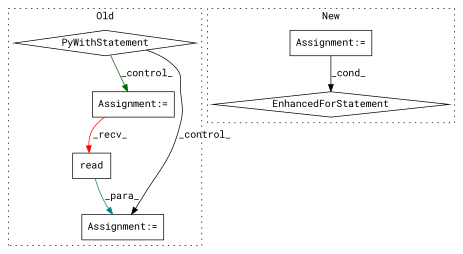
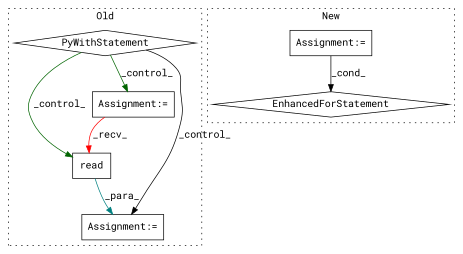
edge "PyWithStatement" -> "read": added, label "_control_"
